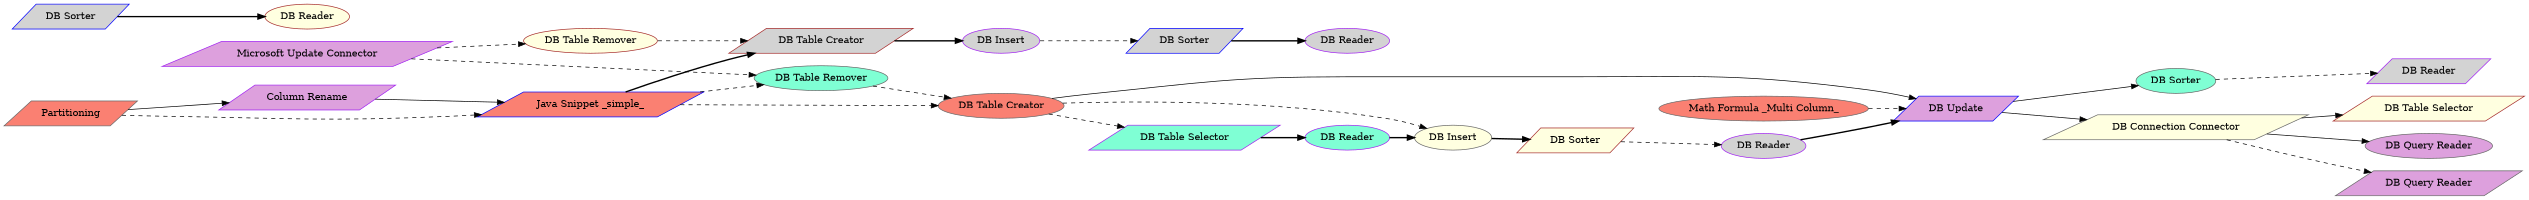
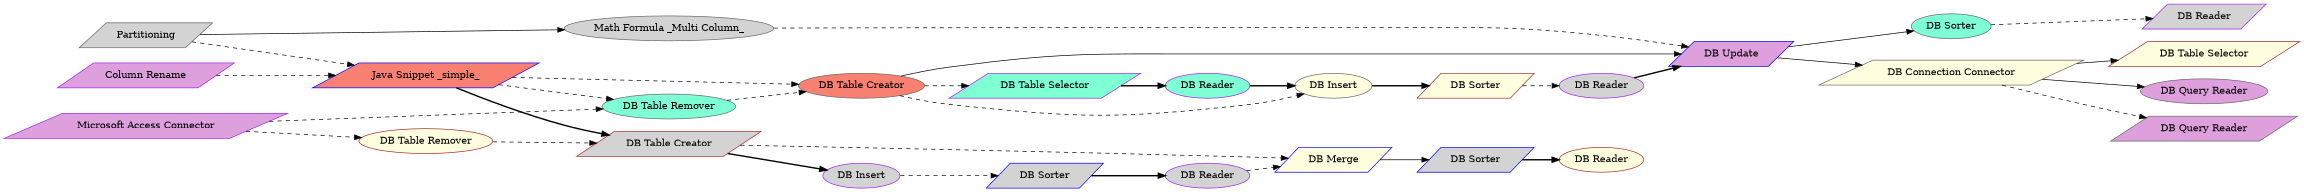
node "Microsoft Update Connector": label "Microsoft Update Connector" -> "Microsoft Access Connector"
edge "Column Rename" -> "Java Snippet _simple_": style solid -> dashed
edge "Partitioning" -> "Column Rename": now "Partitioning" -> "Math Formula _Multi Column_"
node "Math Formula _Multi Column_": fillcolor salmon -> lightgrey
node "Partitioning": fillcolor salmon -> lightgrey
node "DB Merge": added
